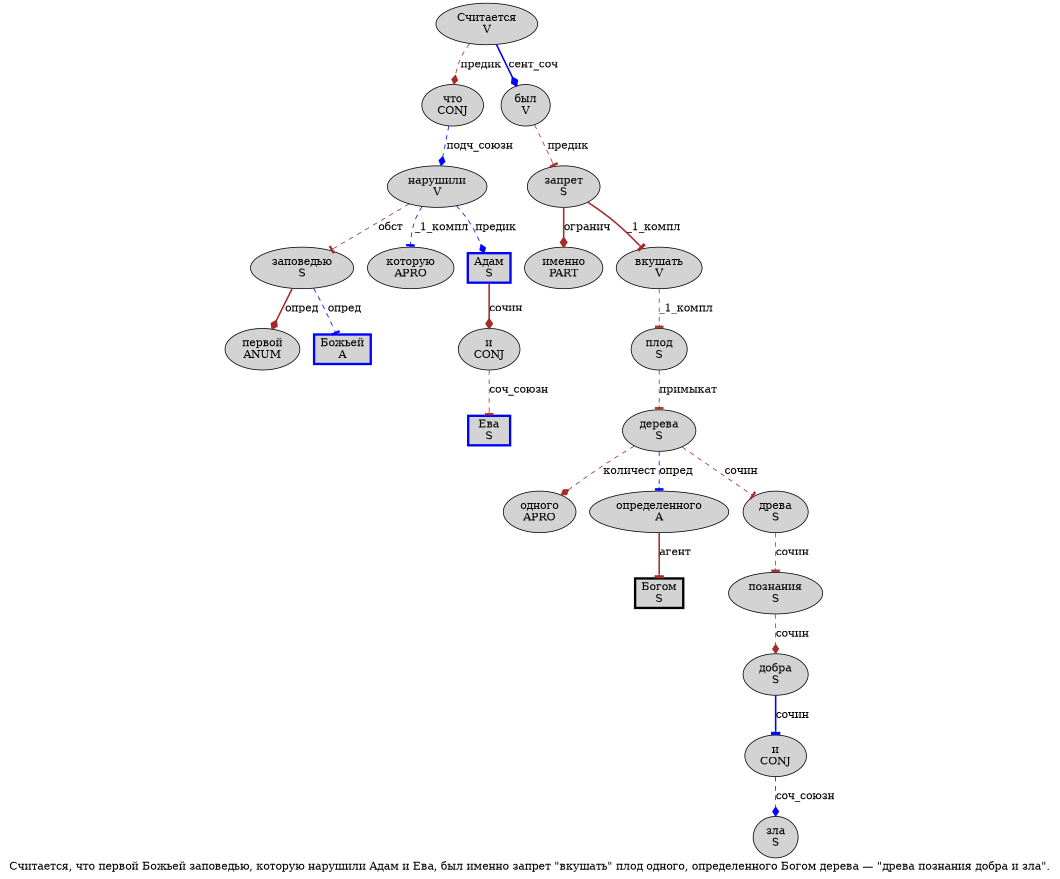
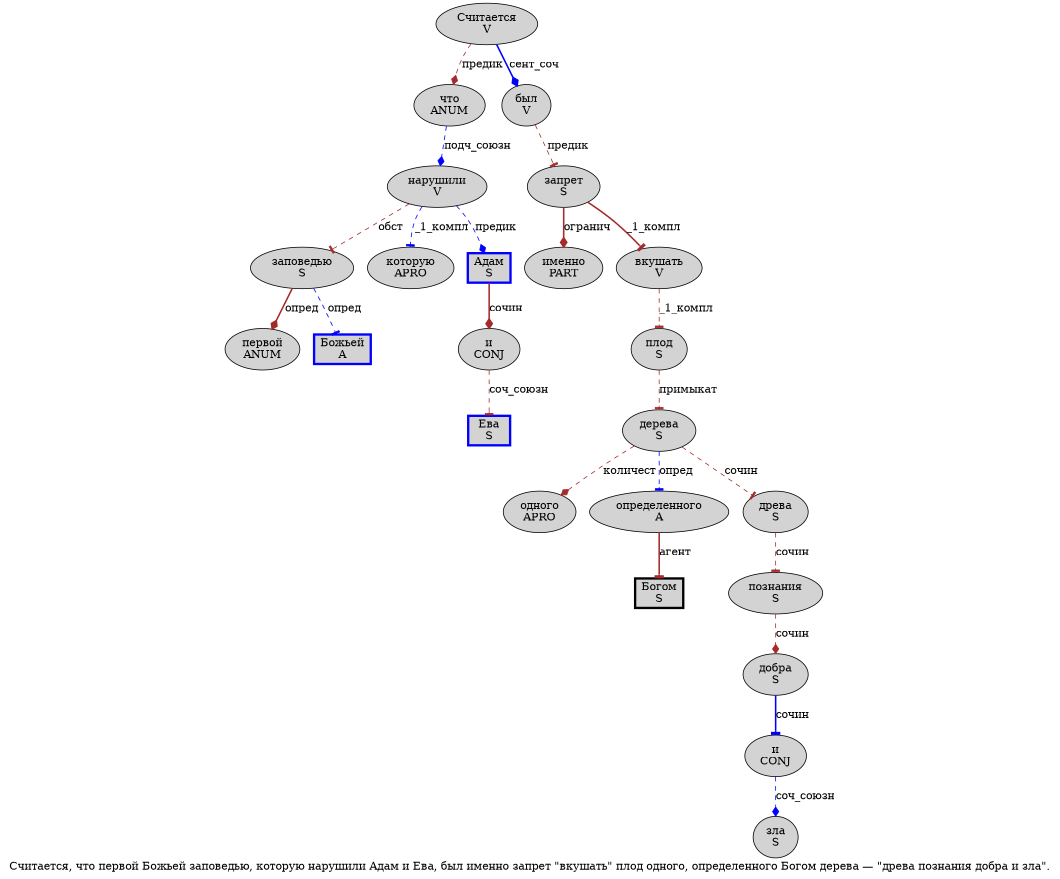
node "что CONJ": label "что CONJ" -> "что ANUM"
